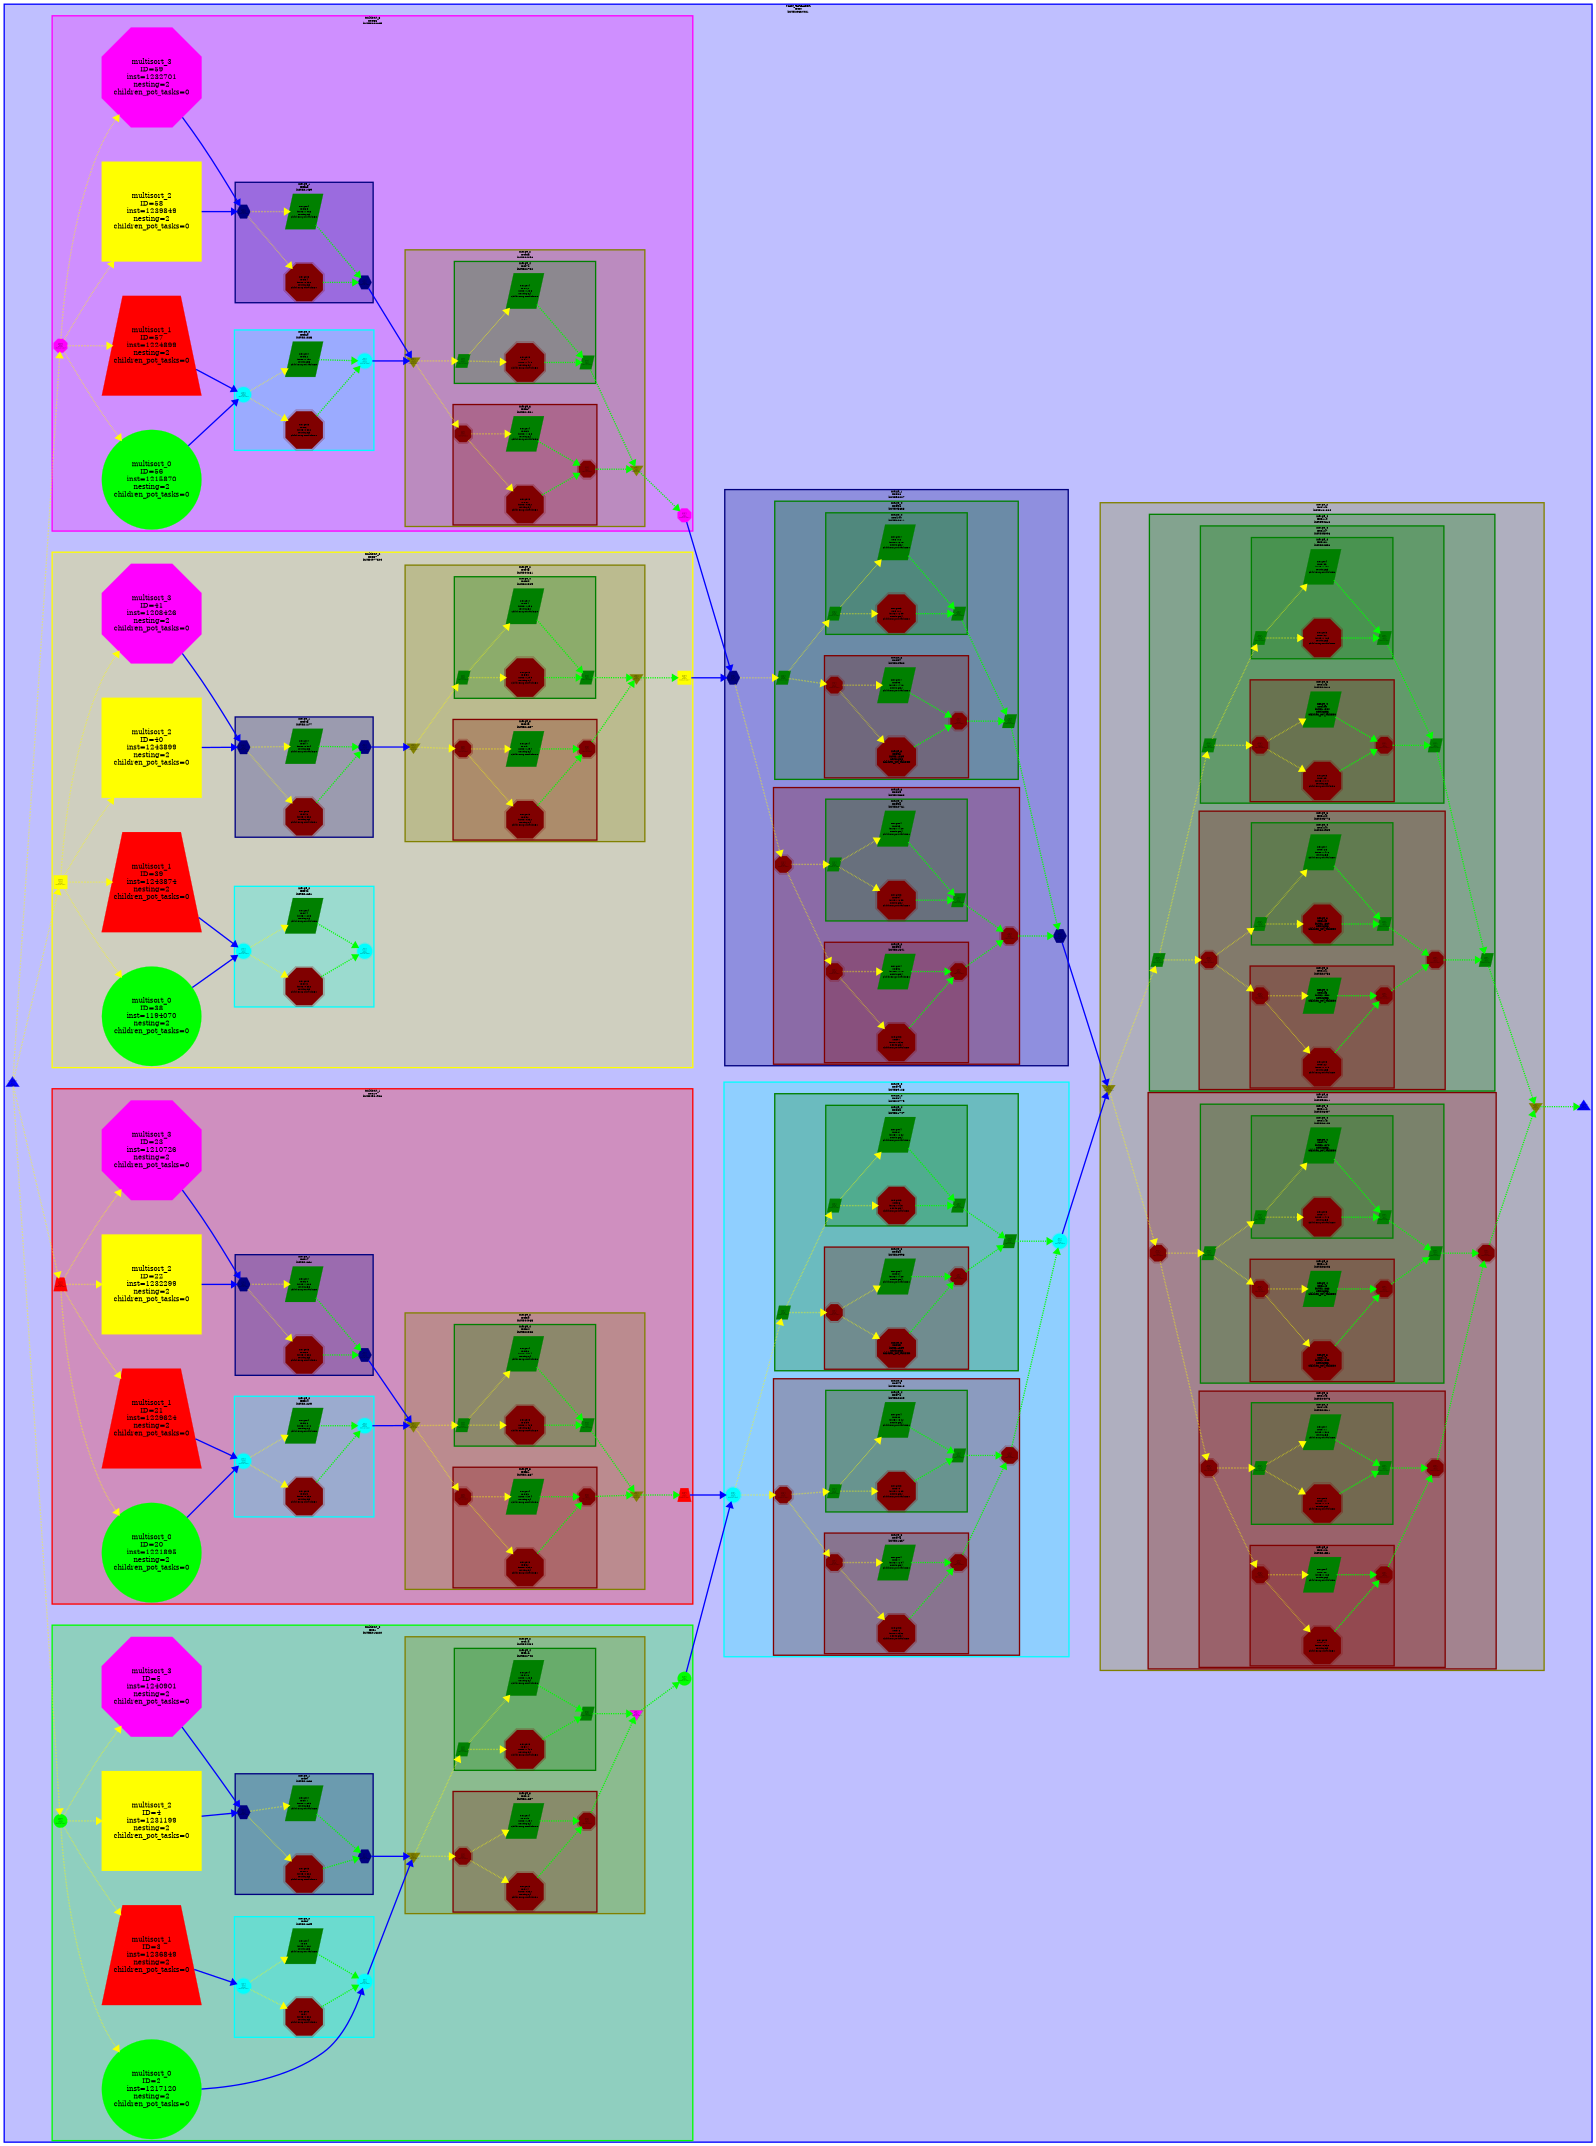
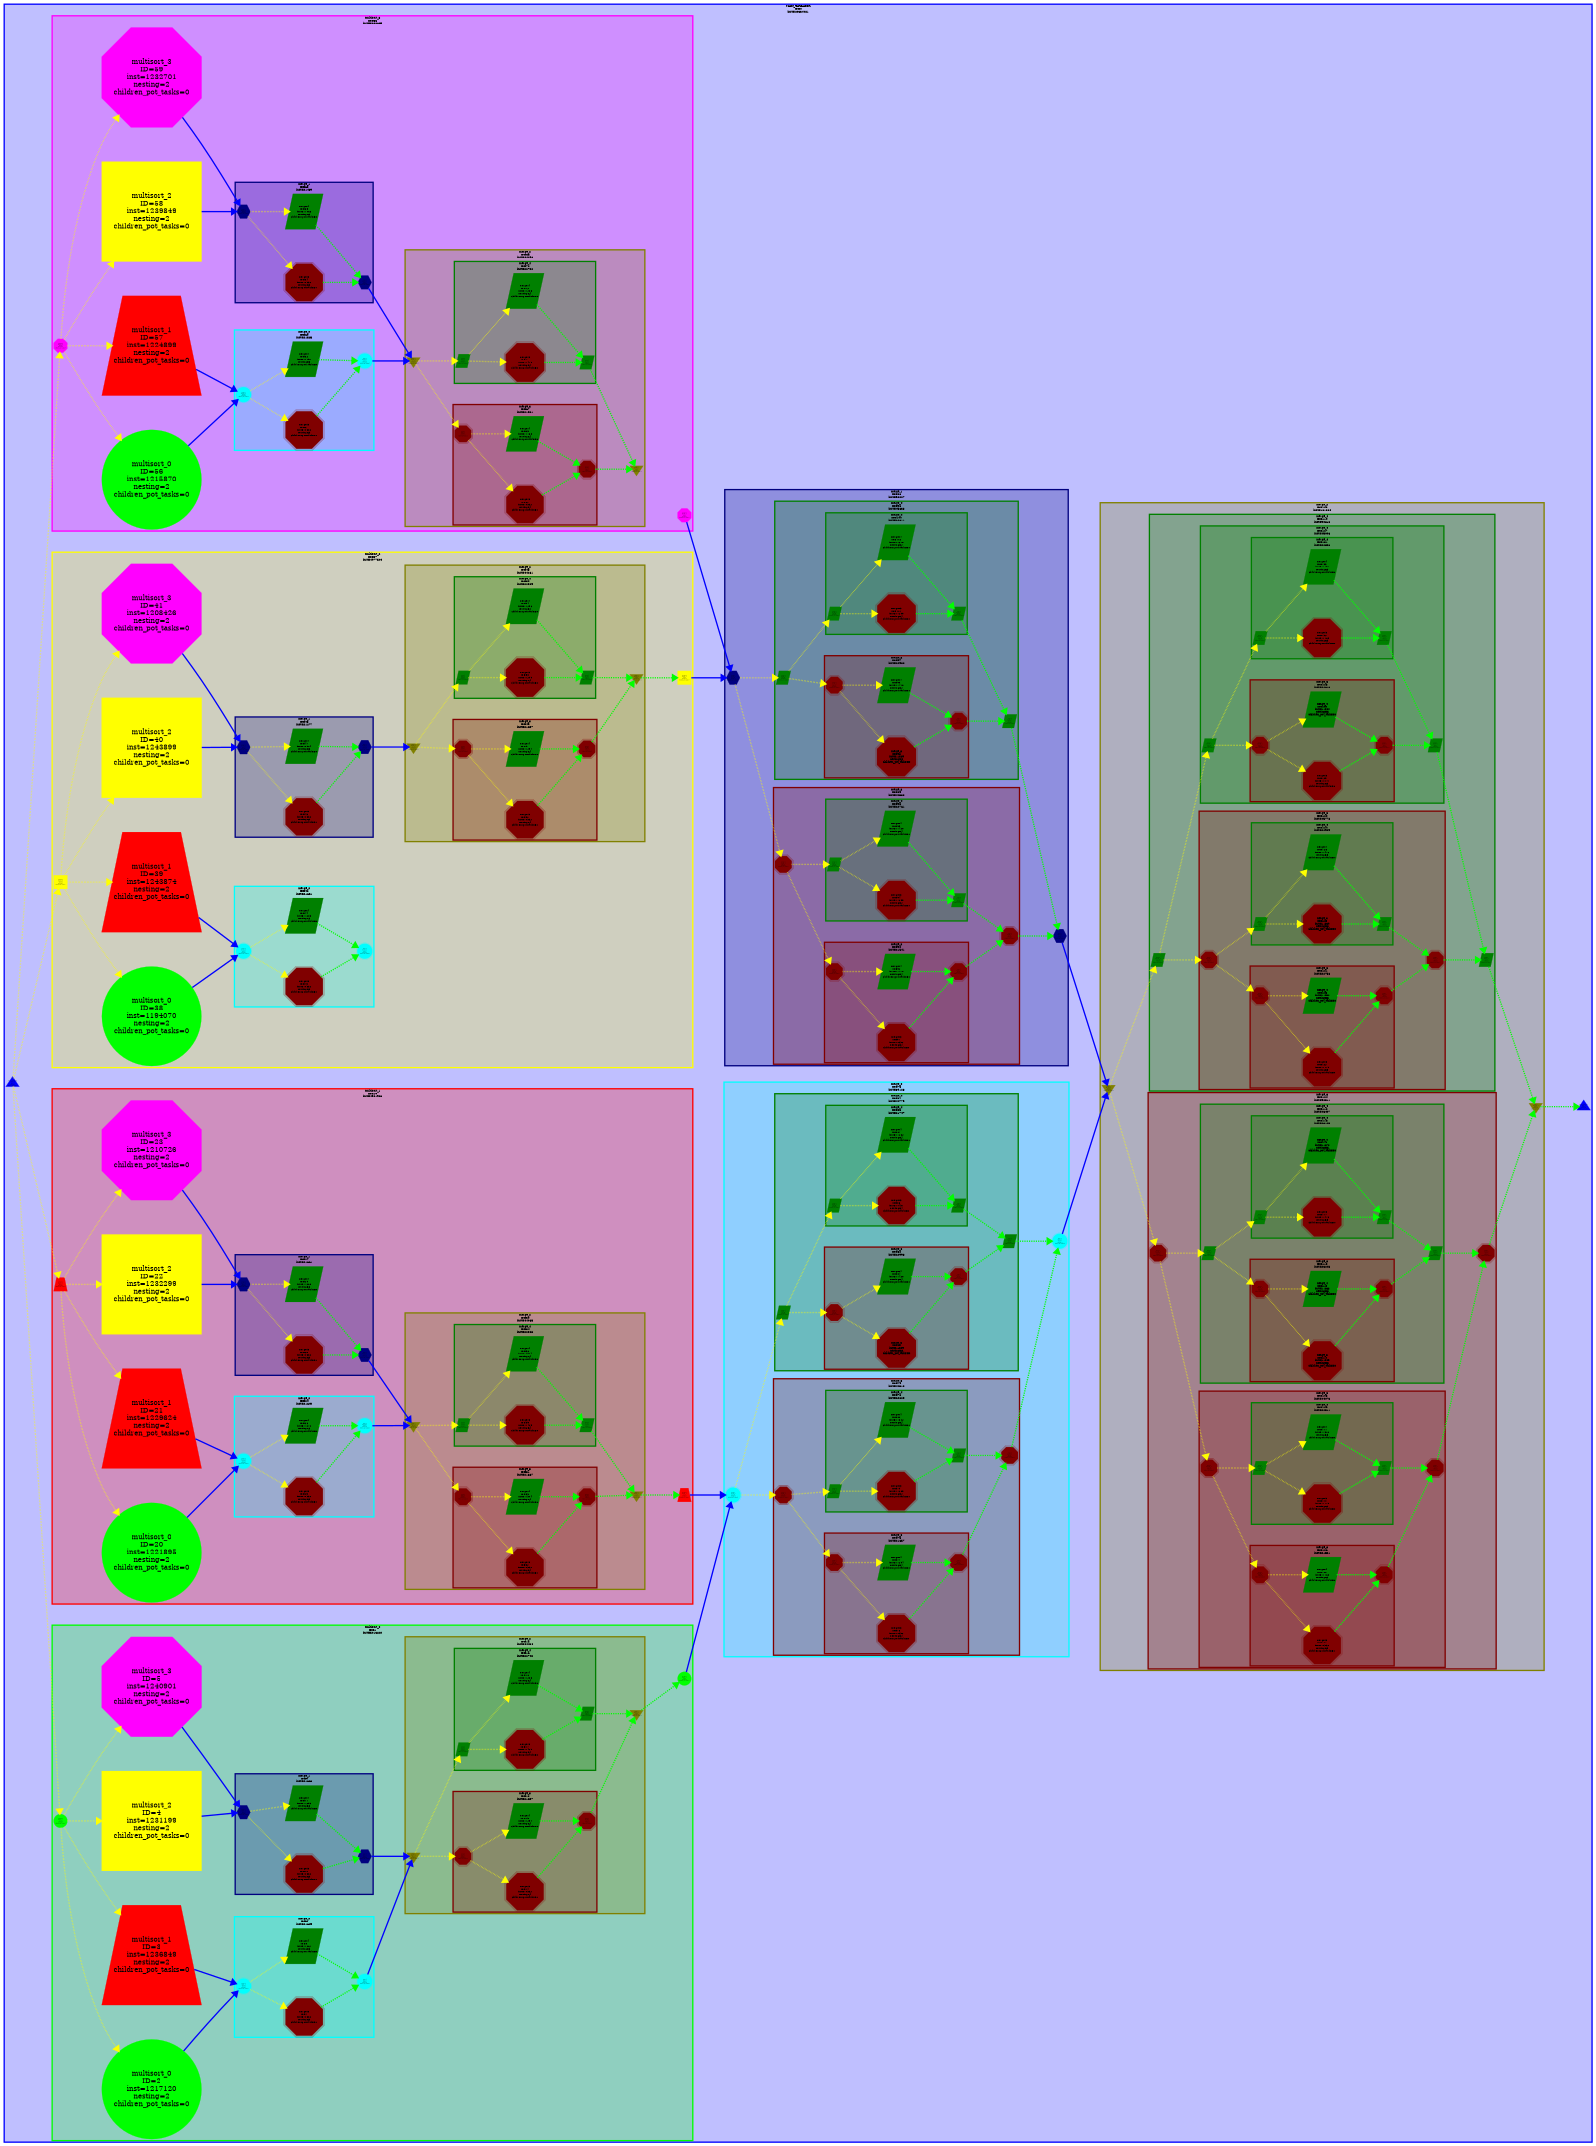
edge "merge_2 ID=66__1 inst=0 nesting=2 children_pot_tasks=2" -> "multisort_3 ID=55__1 inst=0 nesting=1 children_pot_tasks=7": removed
node "merge_2 ID=12__1 inst=0 nesting=2 children_pot_tasks=2": fillcolor #ff00ff -> #808000
edge "multisort_0 ID=2 inst=1217120 nesting=2 children_pot_tasks=0" -> "merge_0 ID=6__1 inst=0 nesting=2 children_pot_tasks=2": now "multisort_0 ID=2 inst=1217120 nesting=2 children_pot_tasks=0" -> "merge_0 ID=6__0 inst=36 nesting=2 children_pot_tasks=2"
